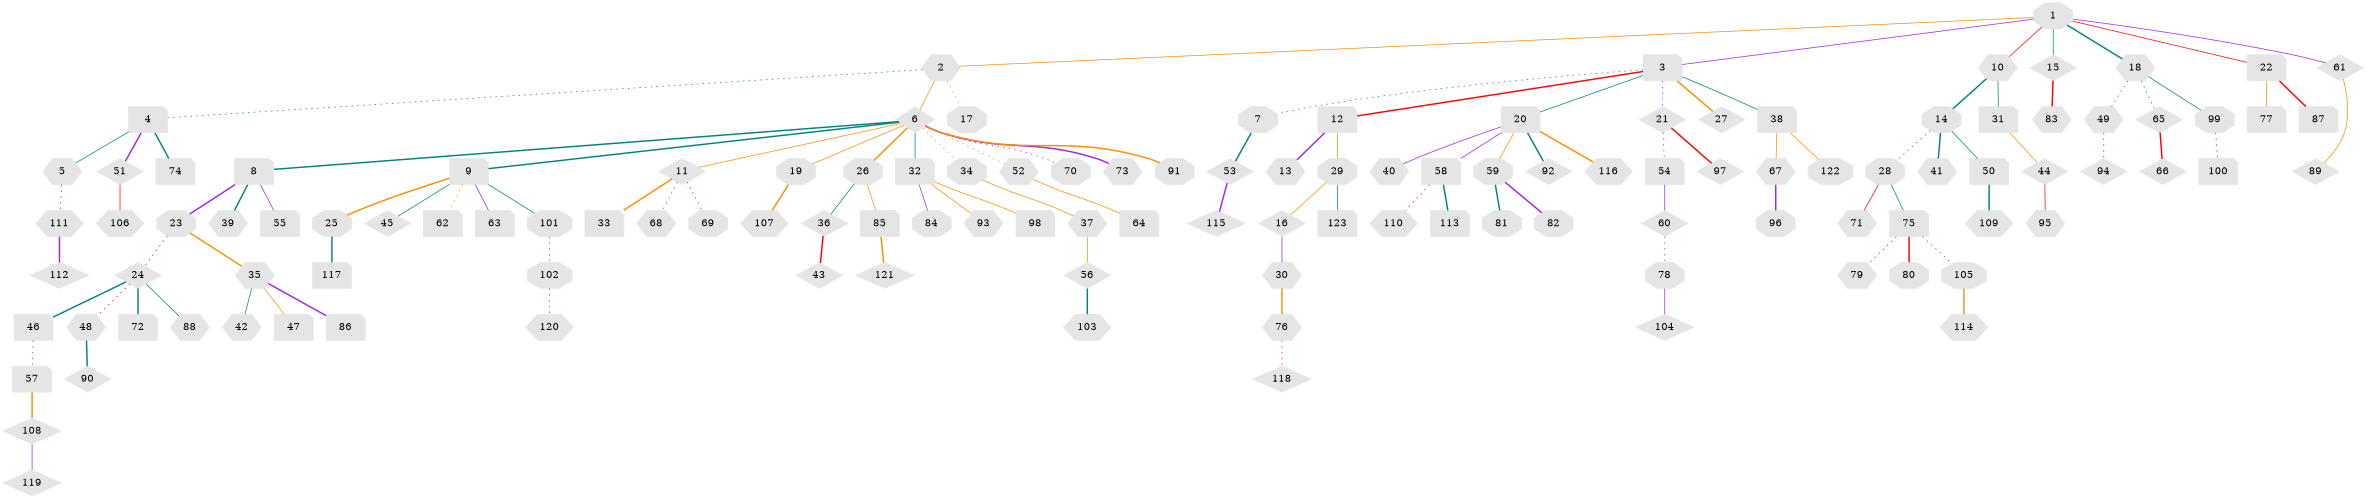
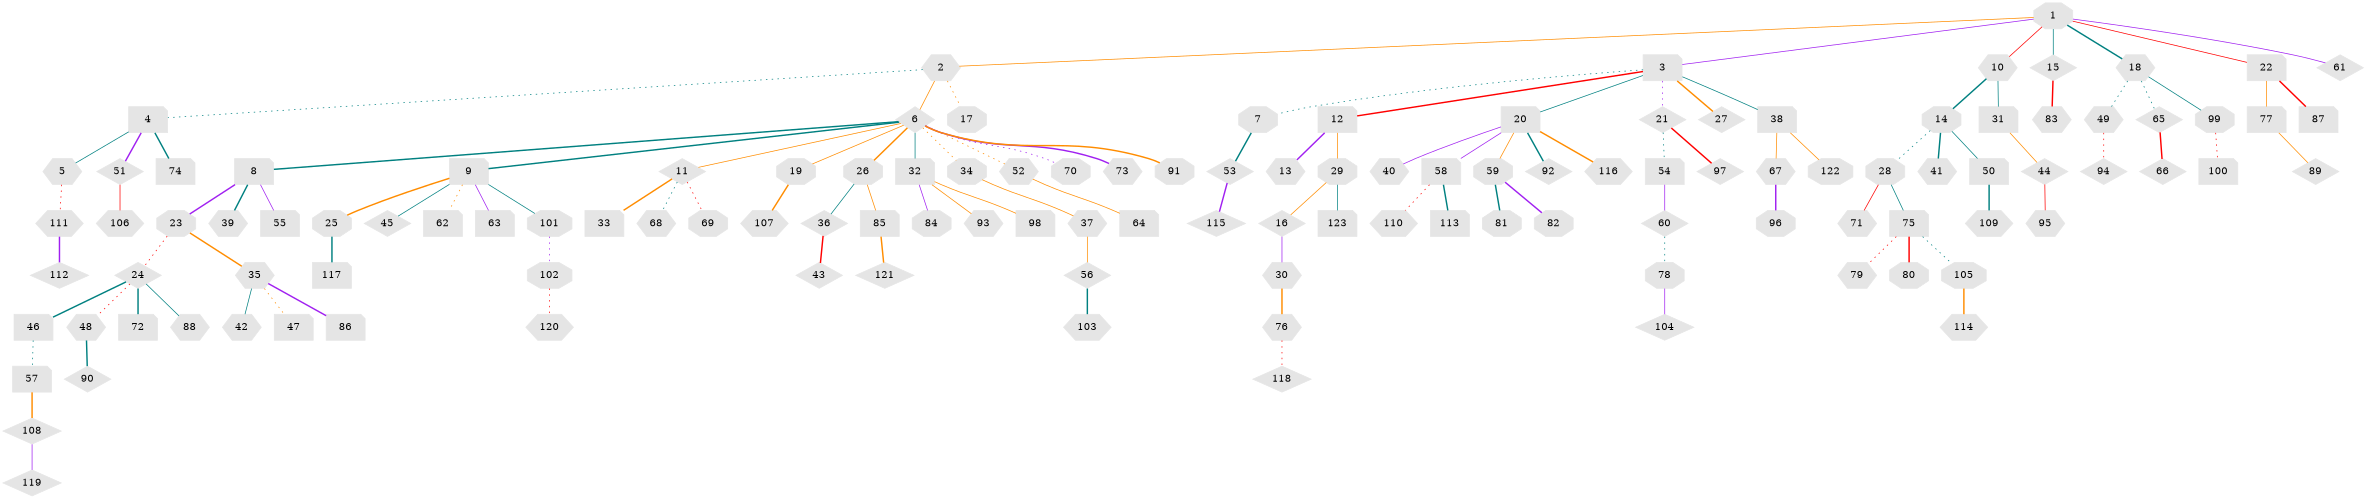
edge "61" -- "89": now "77" -- "89"
edge "35" -- "47": style solid -> dotted
